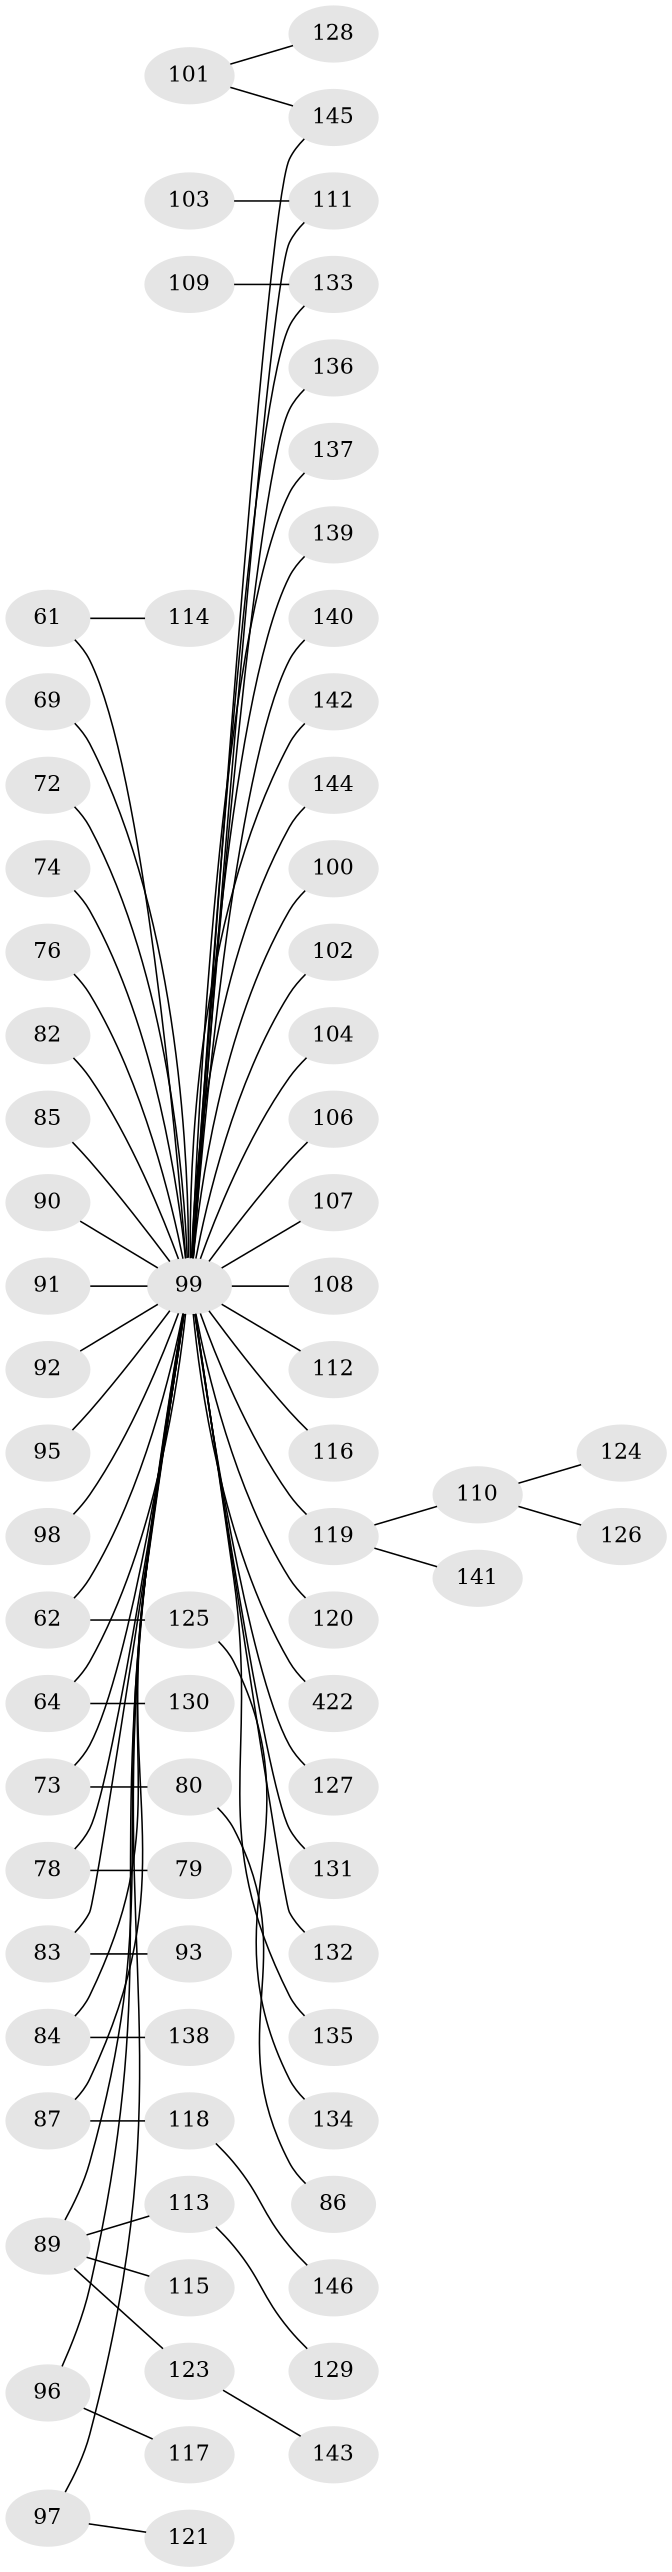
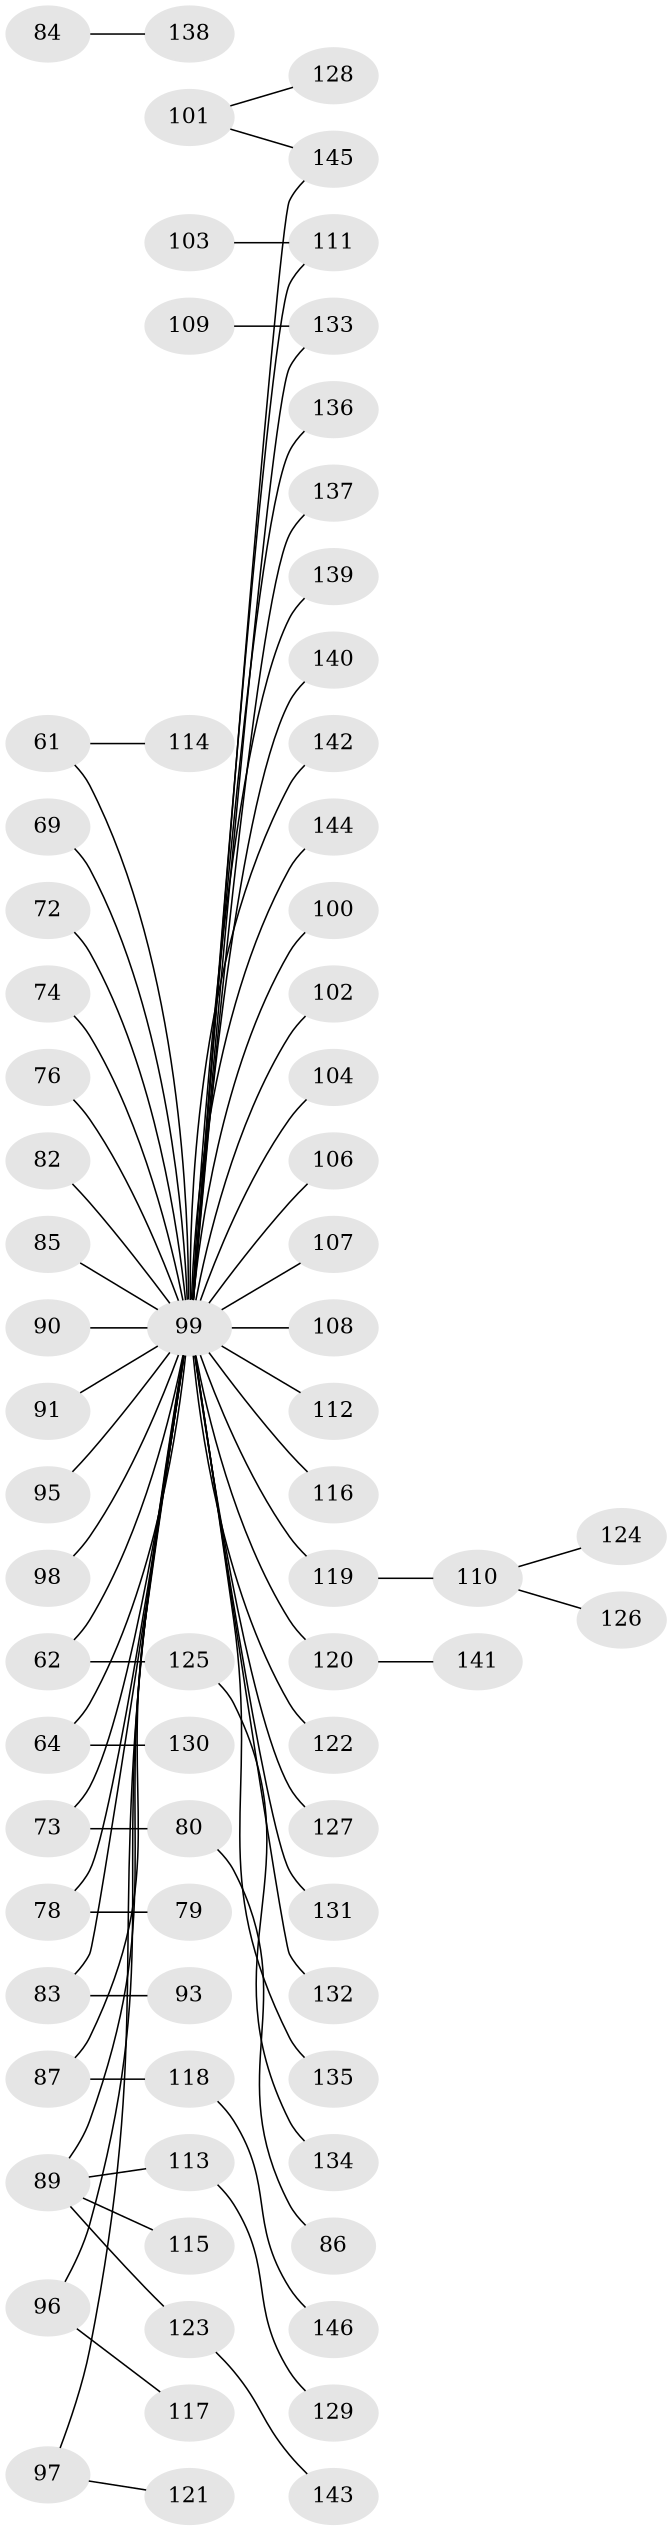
node "92": removed
edge "119" -- "141": now "120" -- "141"
edge "99" -- "84": removed
node "422": label "422" -> "122"
